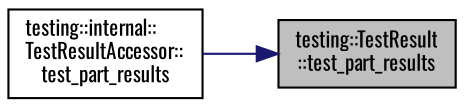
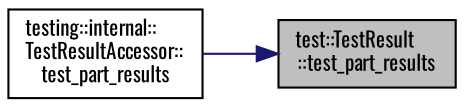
node "testing::TestResult ::test_part_results": label "testing::TestResult ::test_part_results" -> "test::TestResult ::test_part_results"
